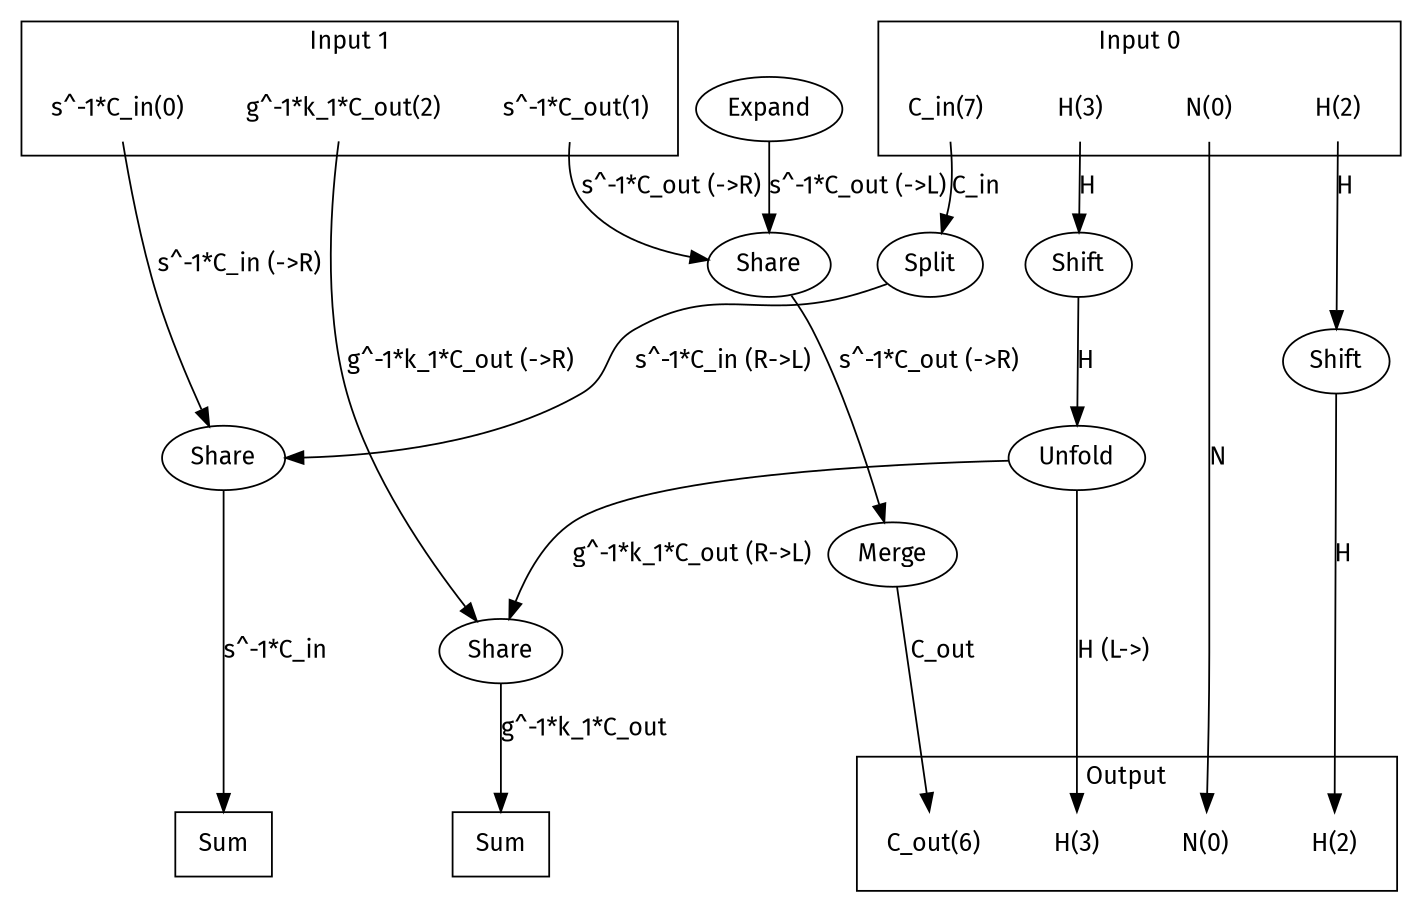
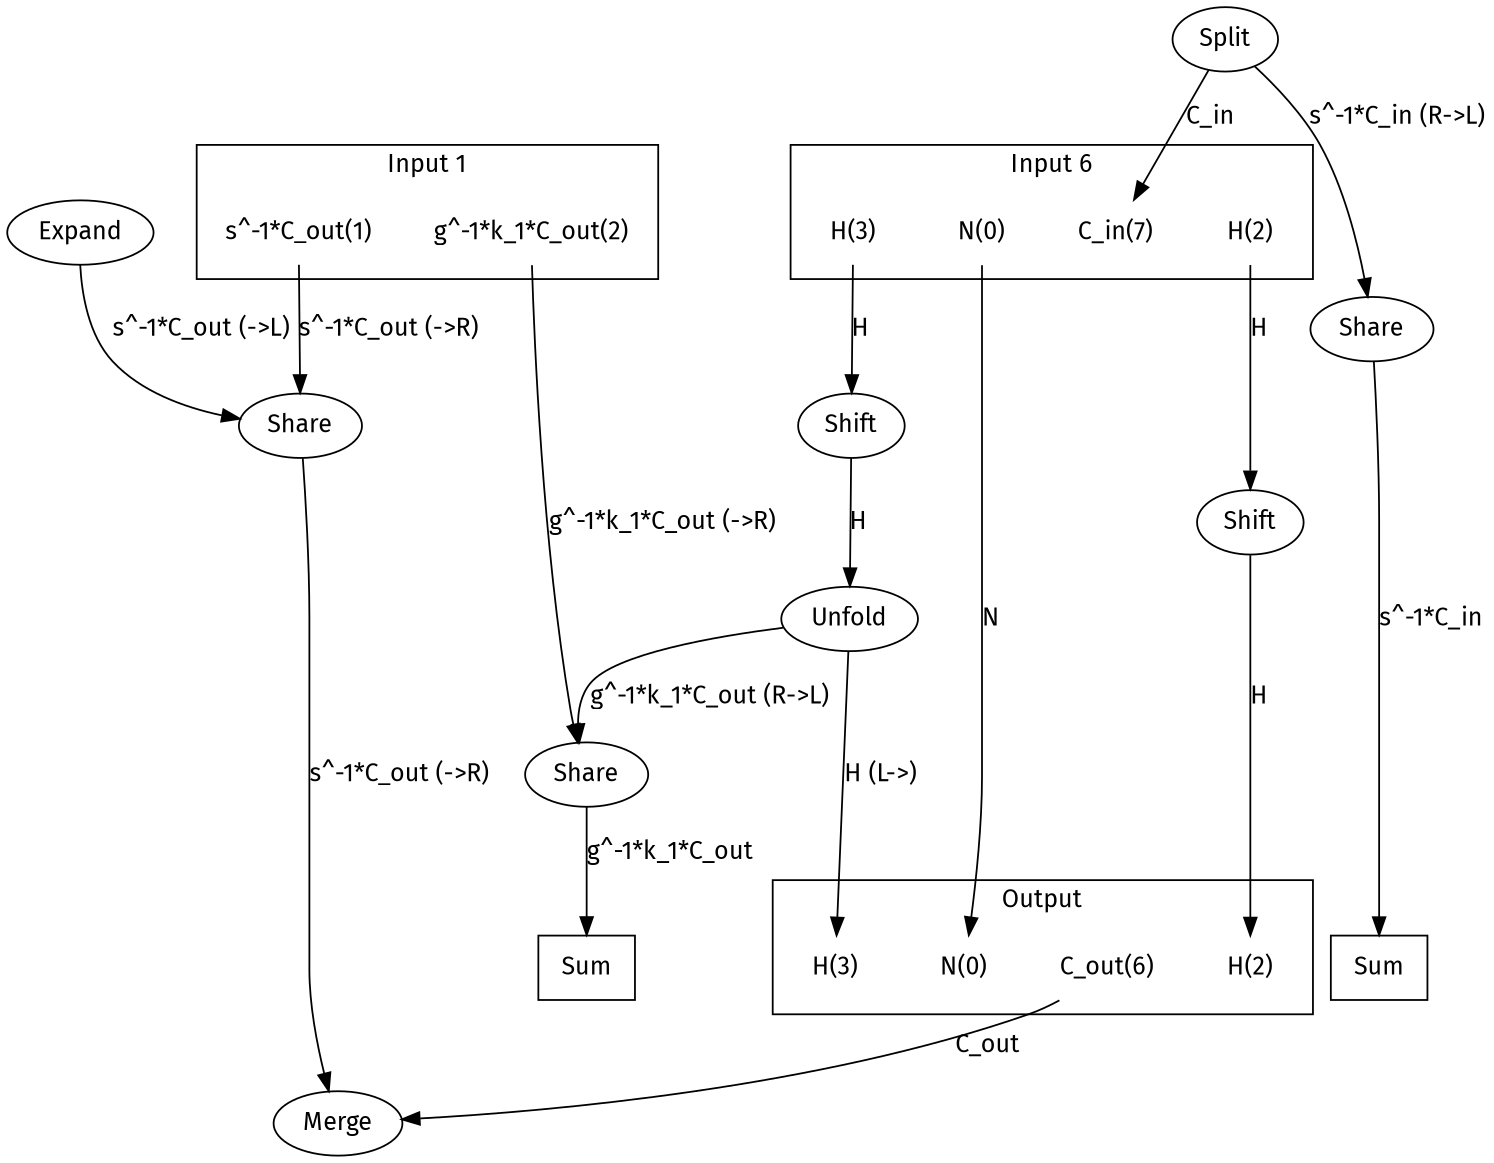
cluster "Input 0": label "Input 0" -> "Input 6"
node "s^-1*C_in(0)": removed
edge "C_in(7)" -> "Split": reversed
edge "Merge" -> "C_out(6)": reversed
